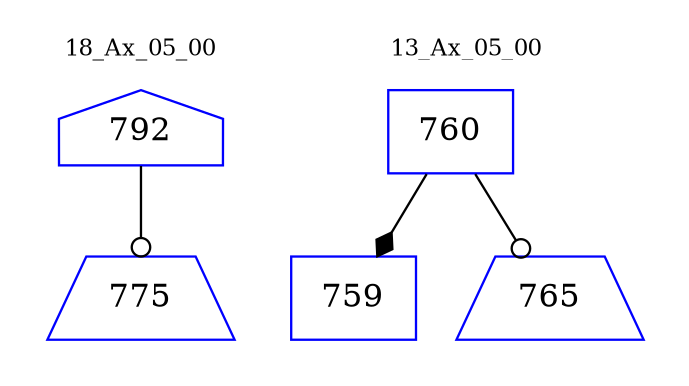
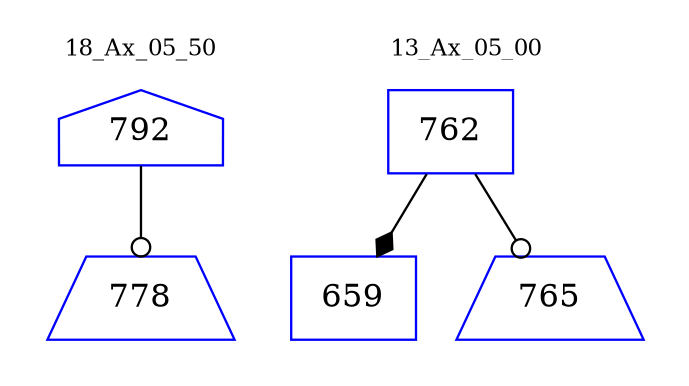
cluster "18_Ax_05_00": label "18_Ax_05_00" -> "18_Ax_05_50"
node "760": label "760" -> "762"
node "775": label "775" -> "778"
node "759": label "759" -> "659"
